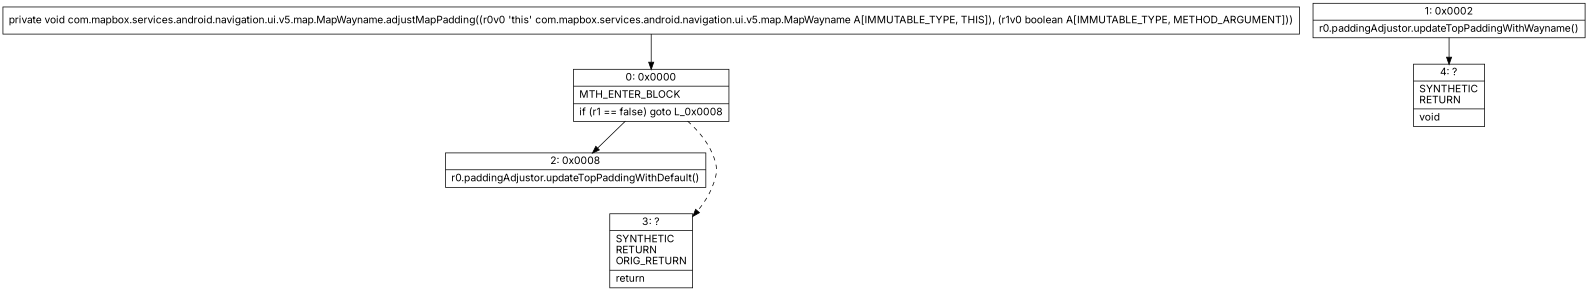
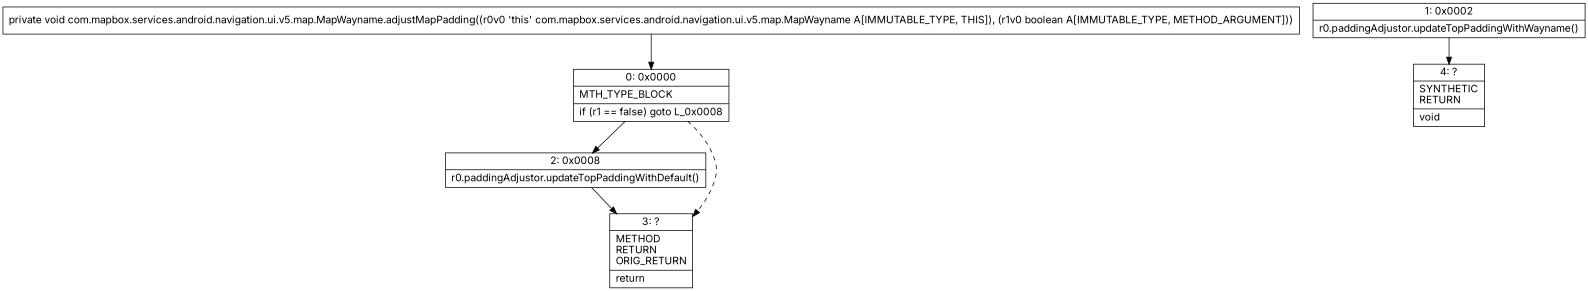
node "0: 0x0000": text "MTH_ENTER_BLOCK" -> "MTH_TYPE_BLOCK"
edge "2: 0x0008" -> "3: ?": added
node "3: ?": text "SYNTHETIC" -> "METHOD"
